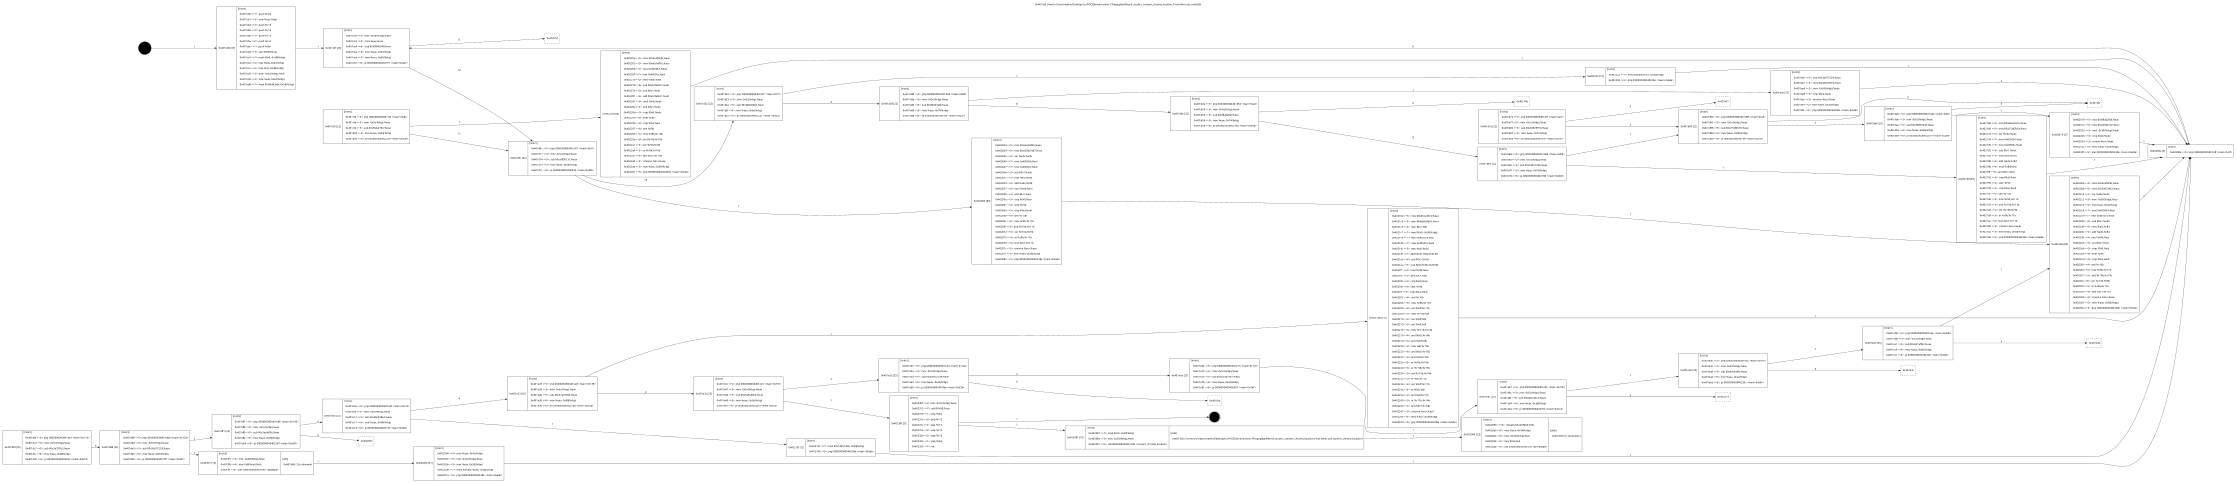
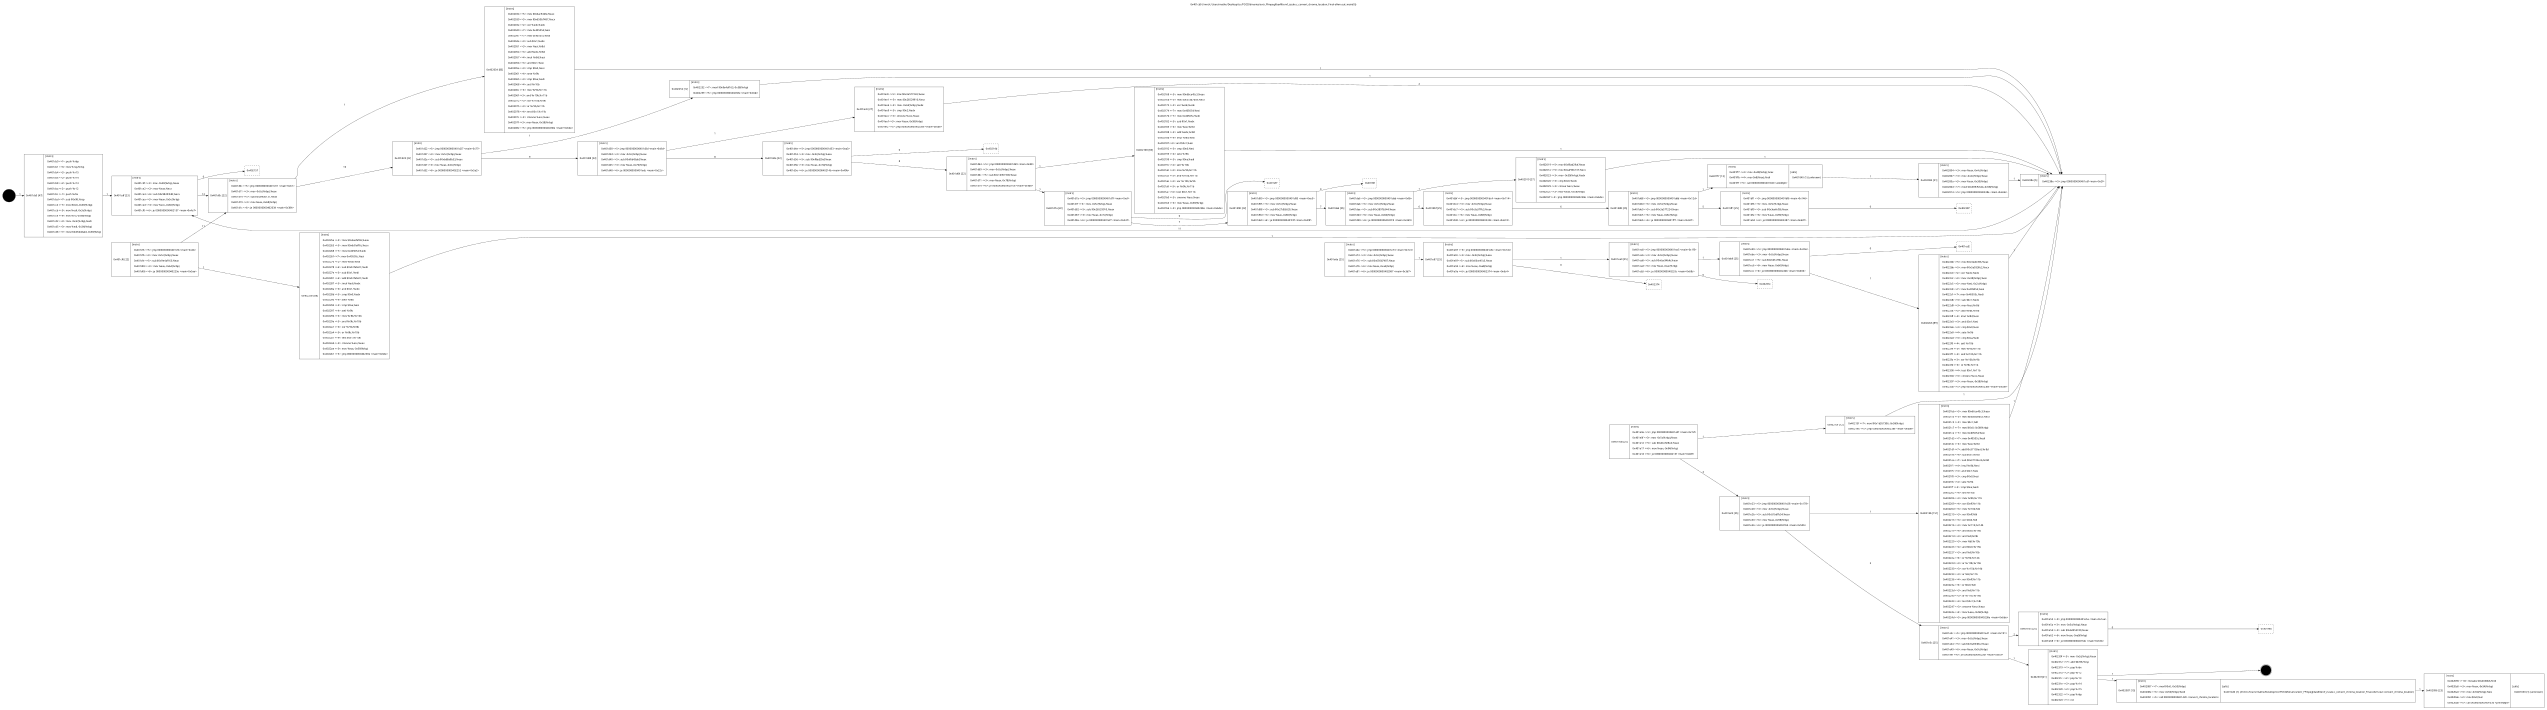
edge "0x401da6 [25]" -> "0x401f4f": now "0x401da6 [25]" -> "0x401dbf [25]"
edge "0x401d64 [22]" -> "0x401d90 [22]": now "0x401d64 [22]" -> "0x401d7a [22]"
edge "0x402034 [83]" -> "0x4022b6 [89]": now "0x402034 [83]" -> "0x40238e [5]"
edge "0x401e55 [25]" -> "0x401e6e [25]": removed, label "2"
edge "0x401df1 [25]" -> "0x401e0a [25]": removed, label "5"
